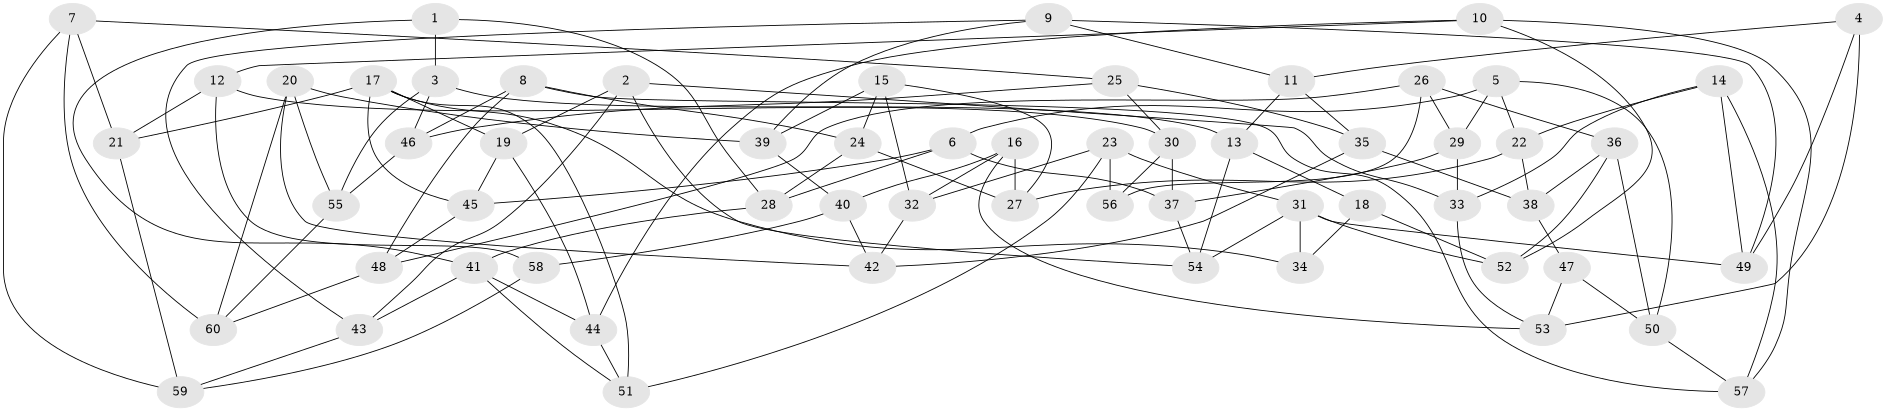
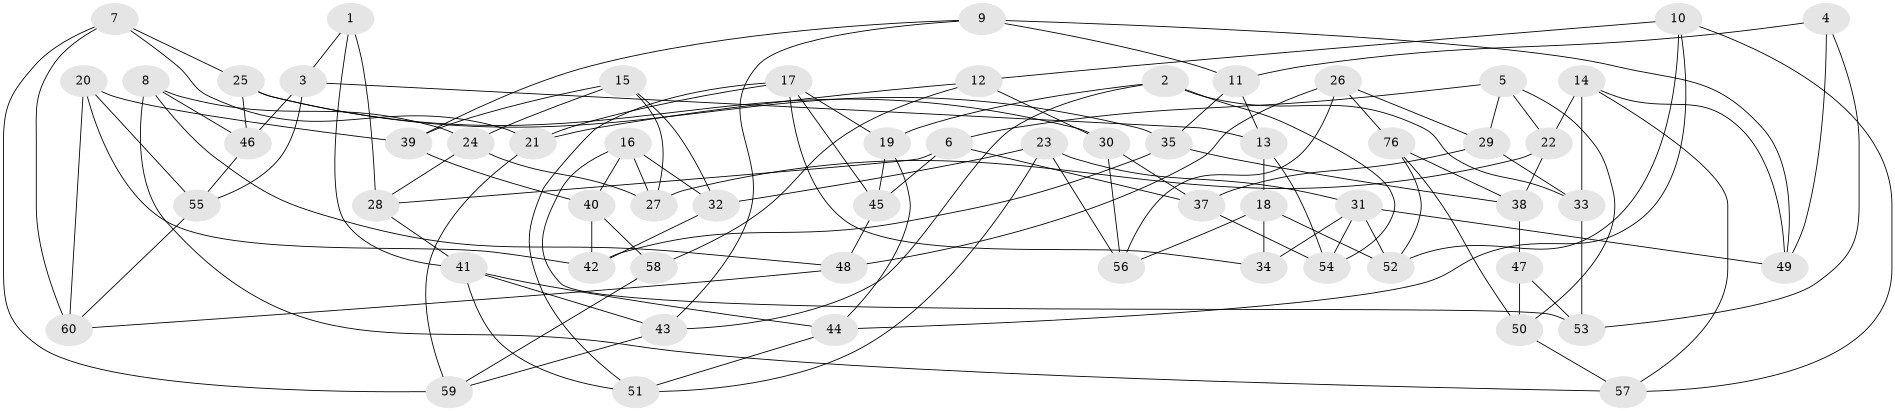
node "36": label "36" -> "76"
edge "18" -- "56": added
